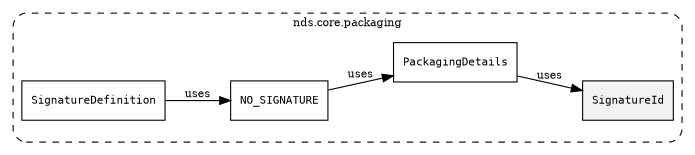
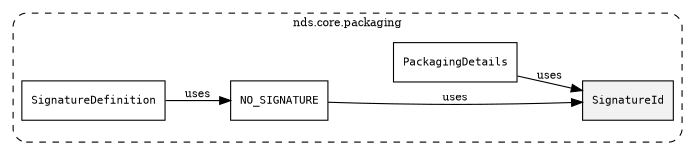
edge "NO_SIGNATURE" -> "PackagingDetails": now "NO_SIGNATURE" -> "SignatureId"
